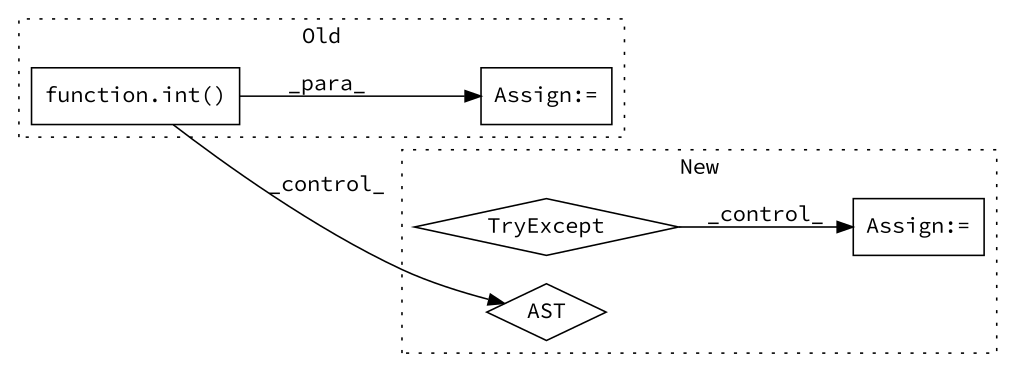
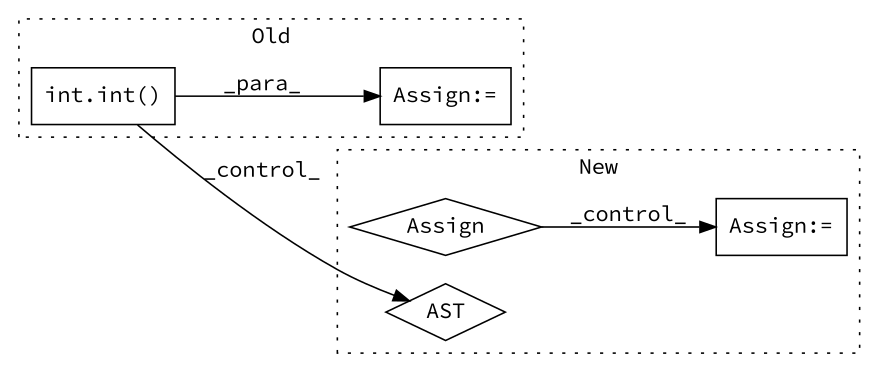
node "function.int()": label "function.int()" -> "int.int()"
node "TryExcept": label "TryExcept" -> "Assign"
